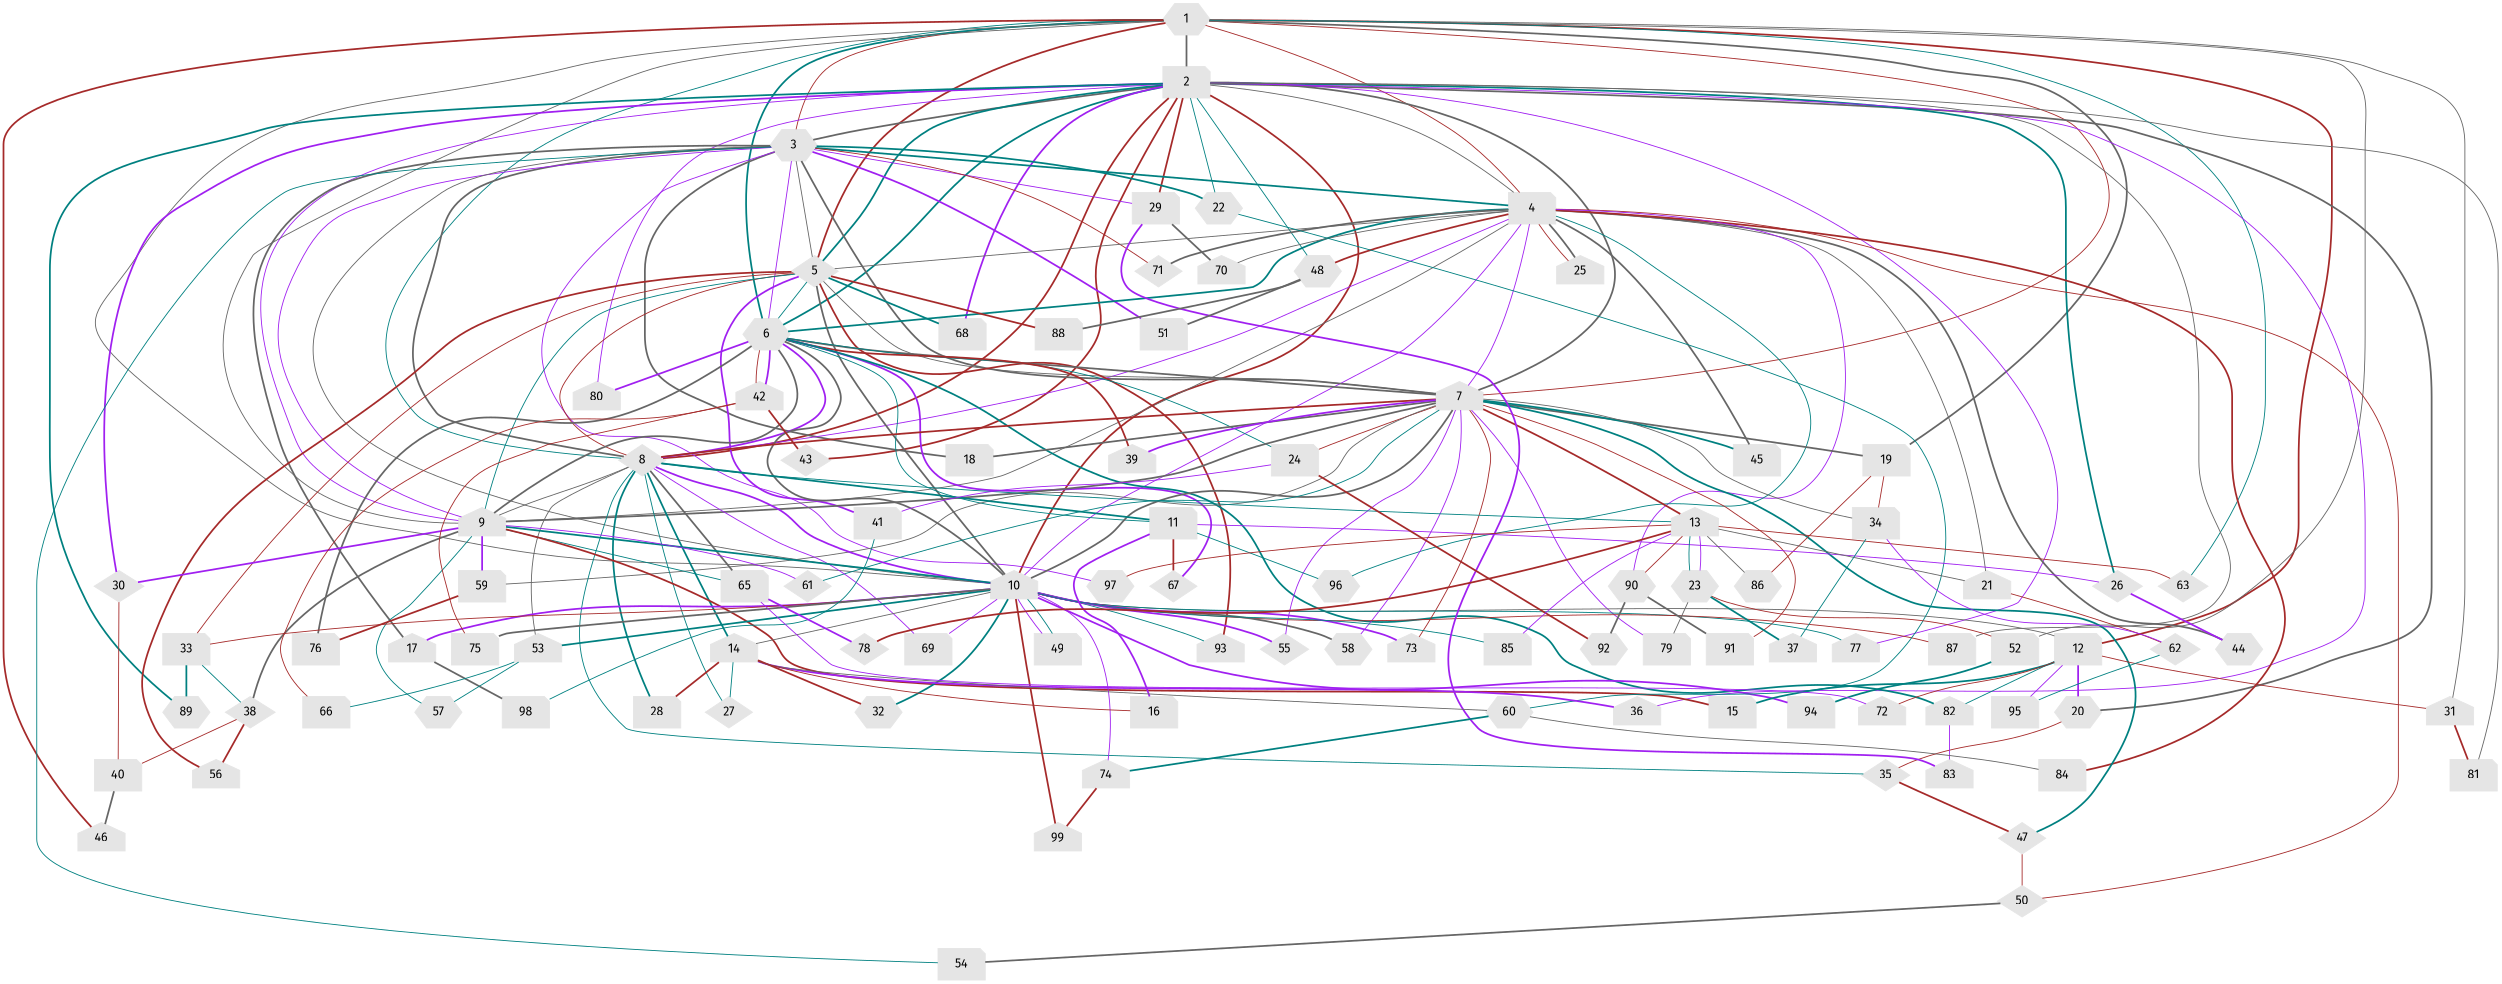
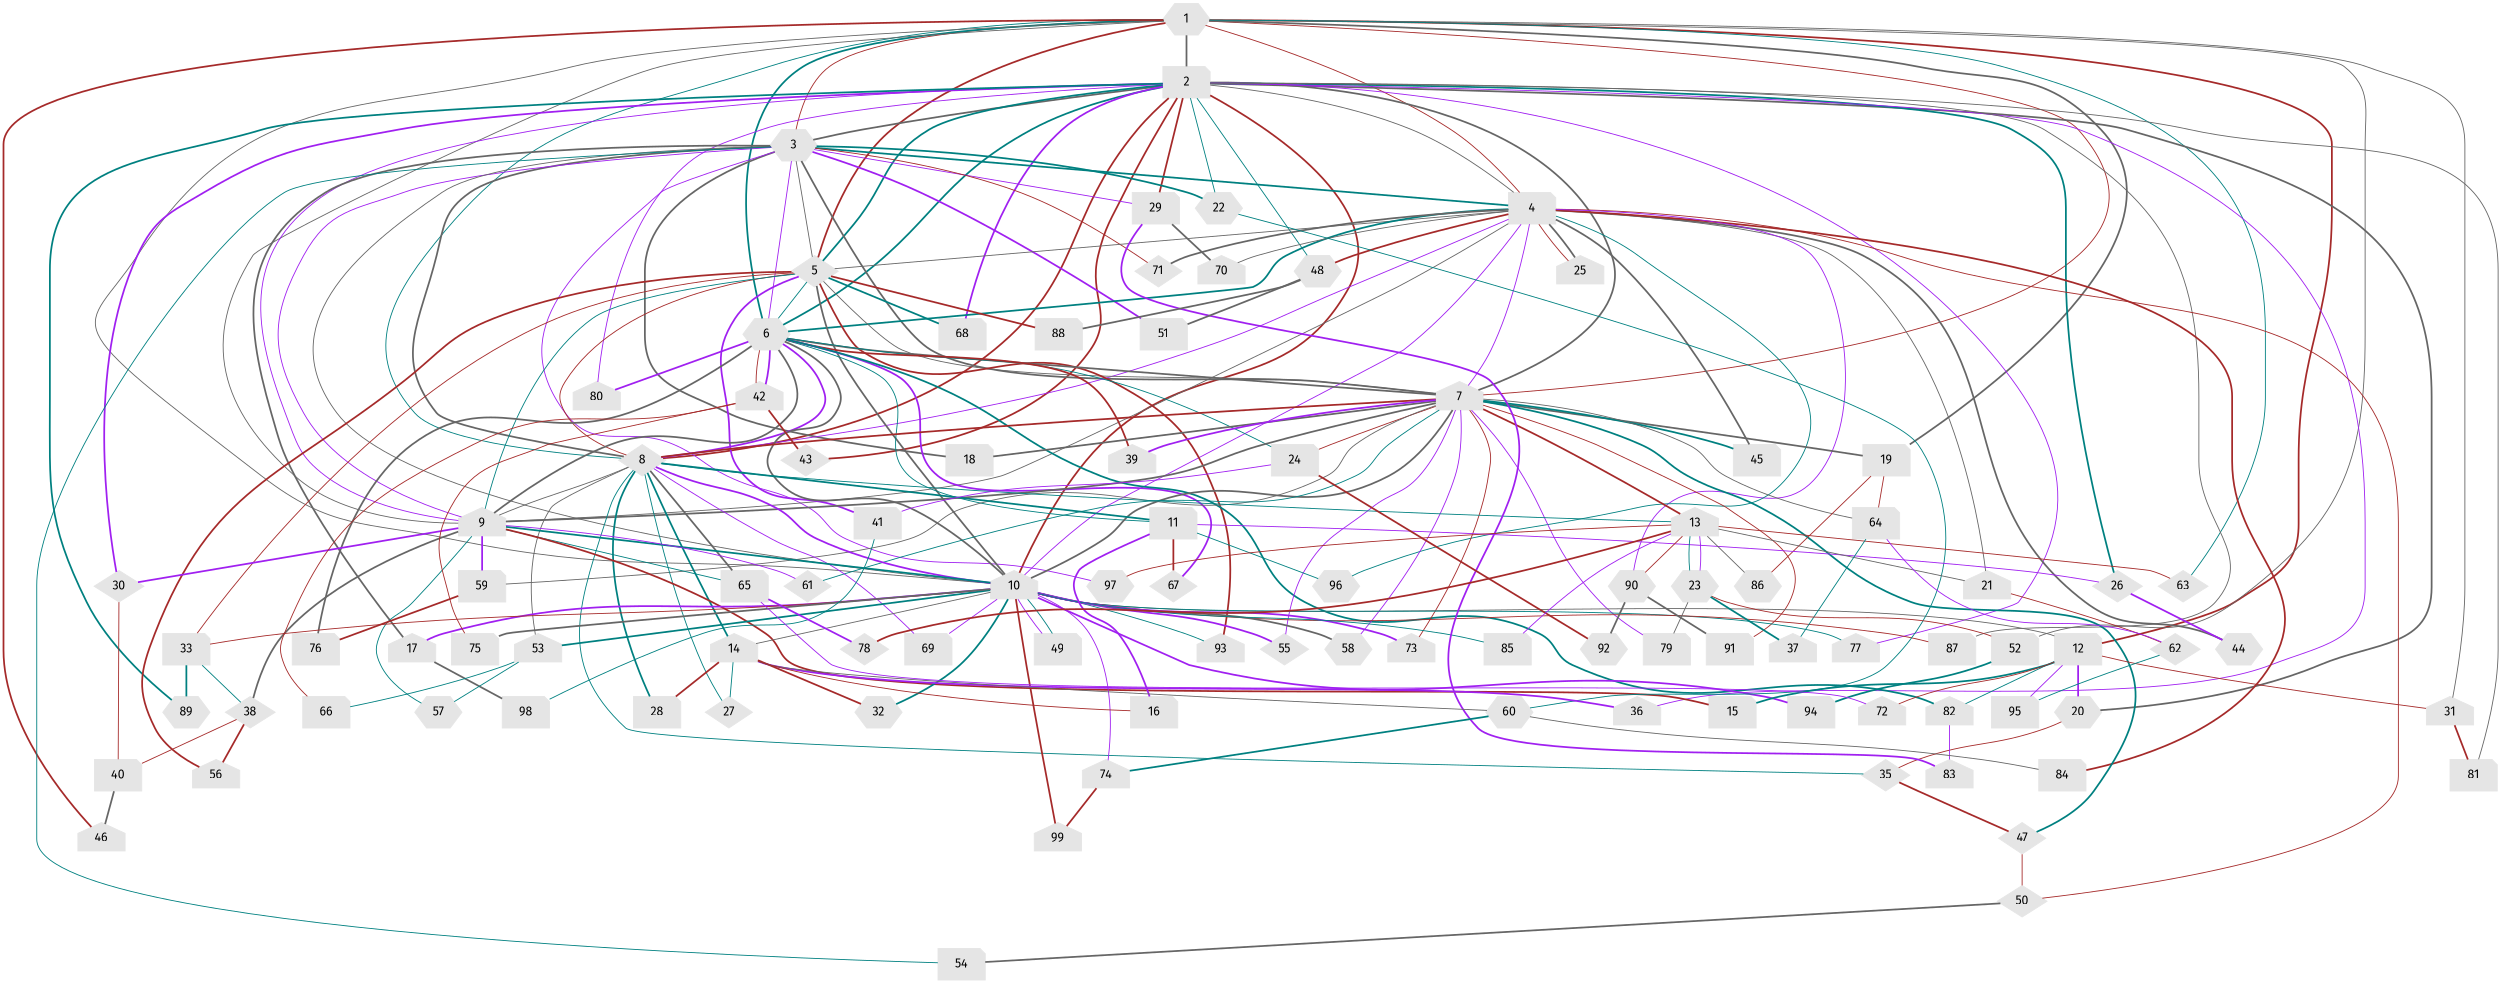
node "34": label "34" -> "64"
